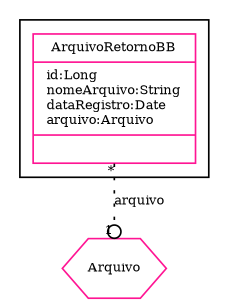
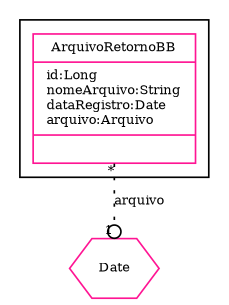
node "Arquivo": label "Arquivo" -> "Date"
